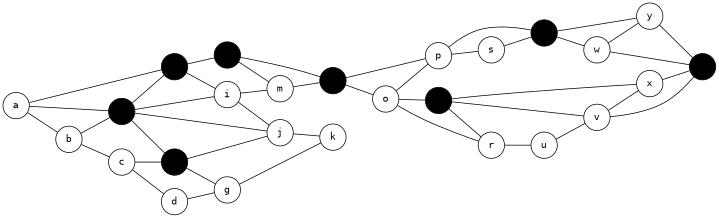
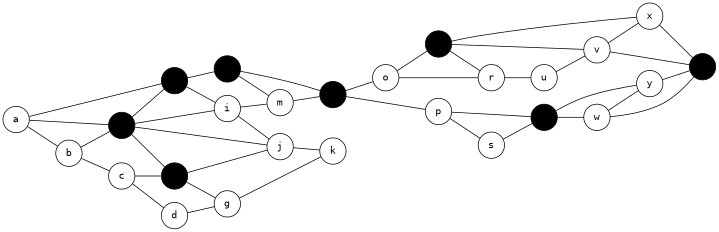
edge "p" -- "o": removed
